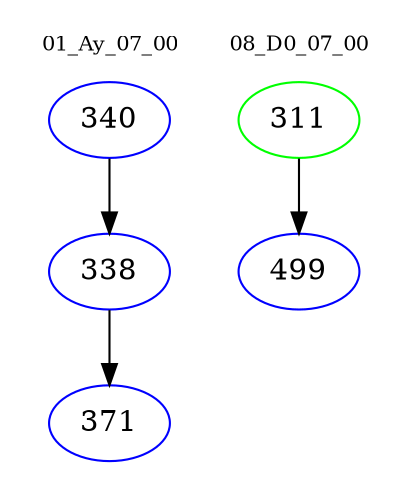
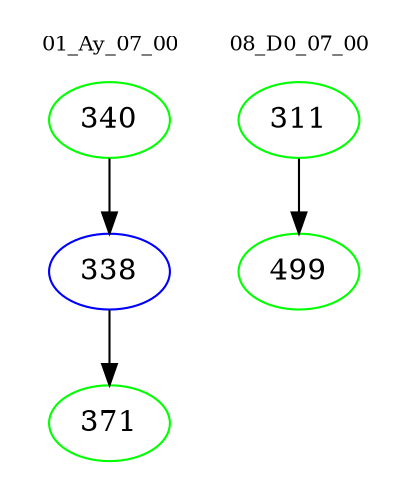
node "340": color blue -> green
node "499": color blue -> green
node "371": color blue -> green
